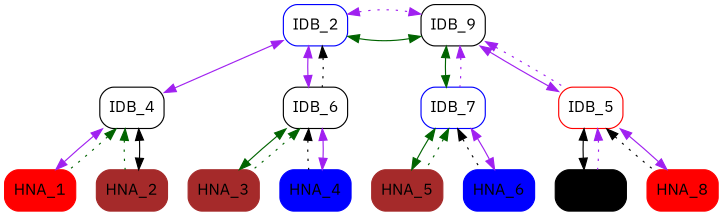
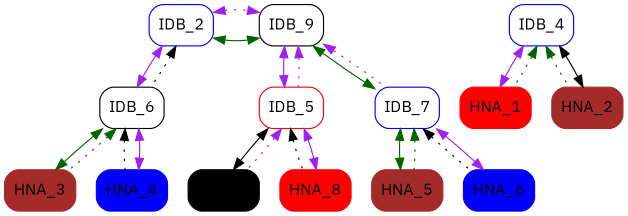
edge "IDB_2" -- "IDB_4": removed
node "IDB_4": color black -> blue
